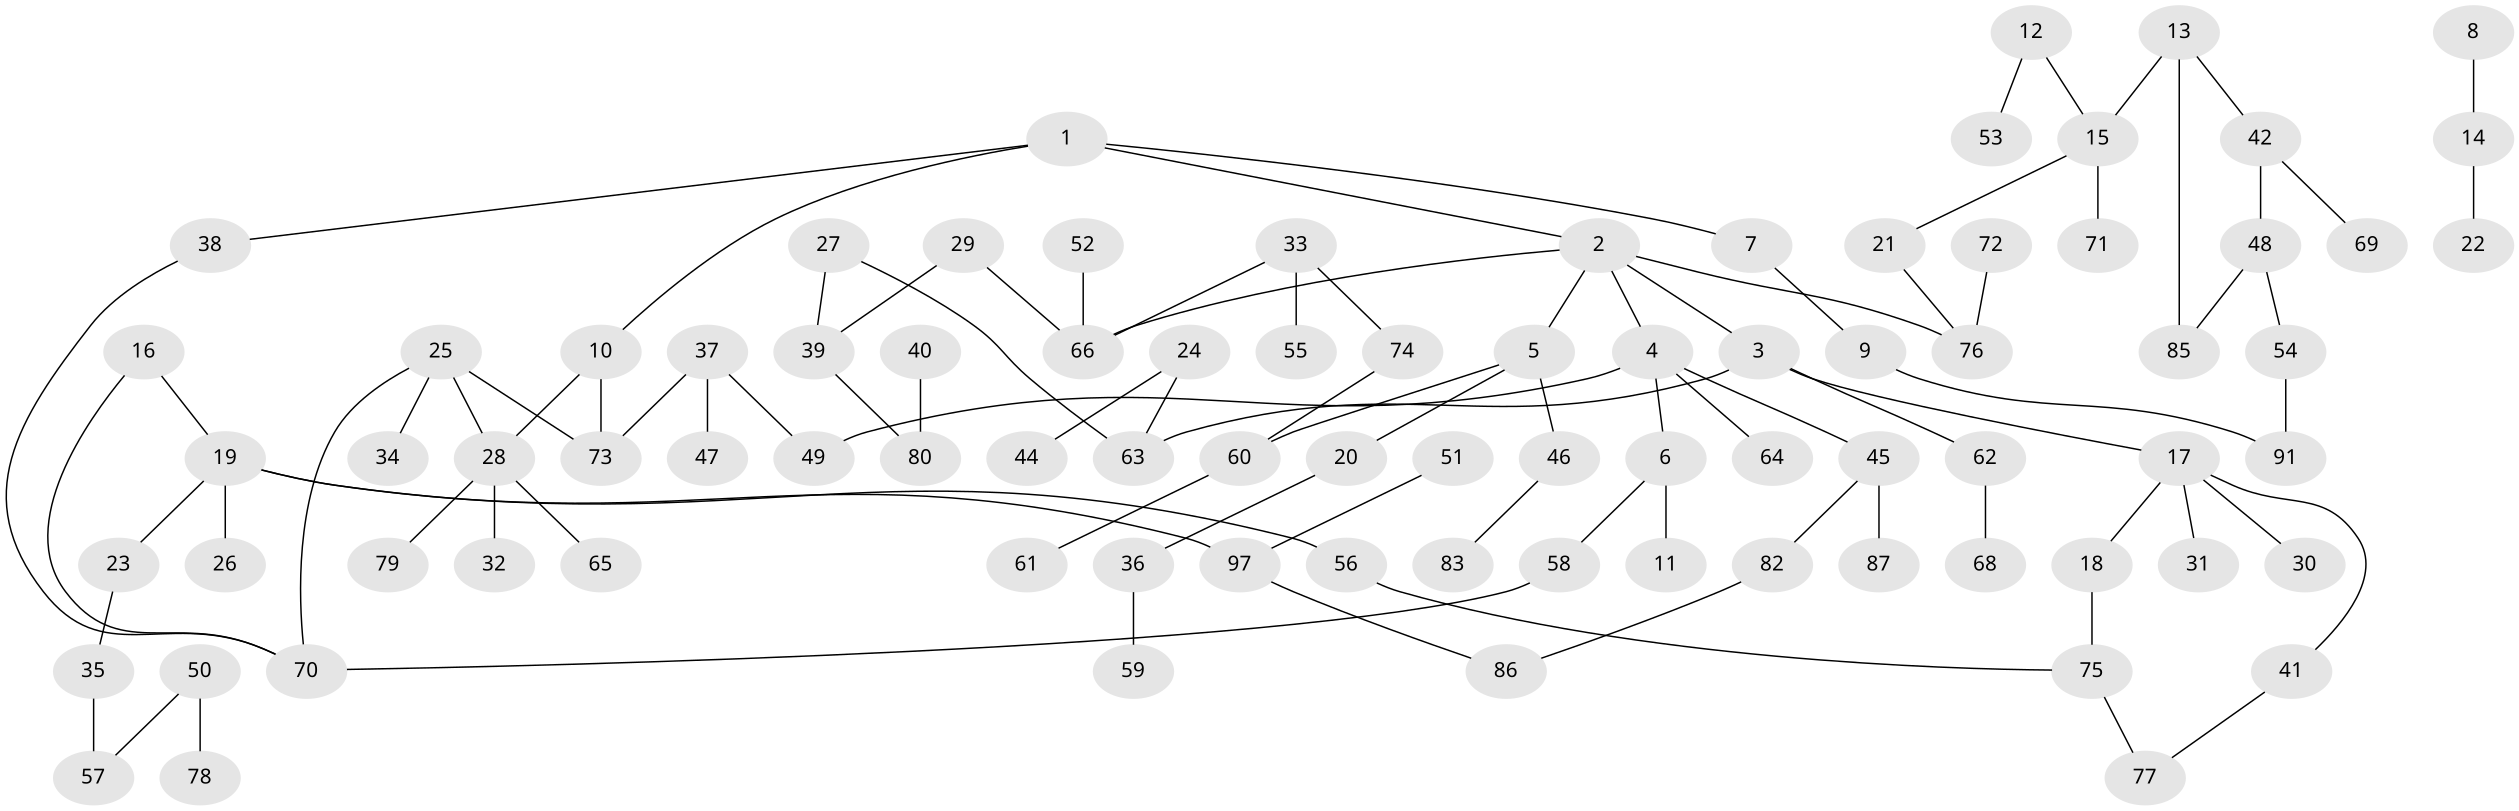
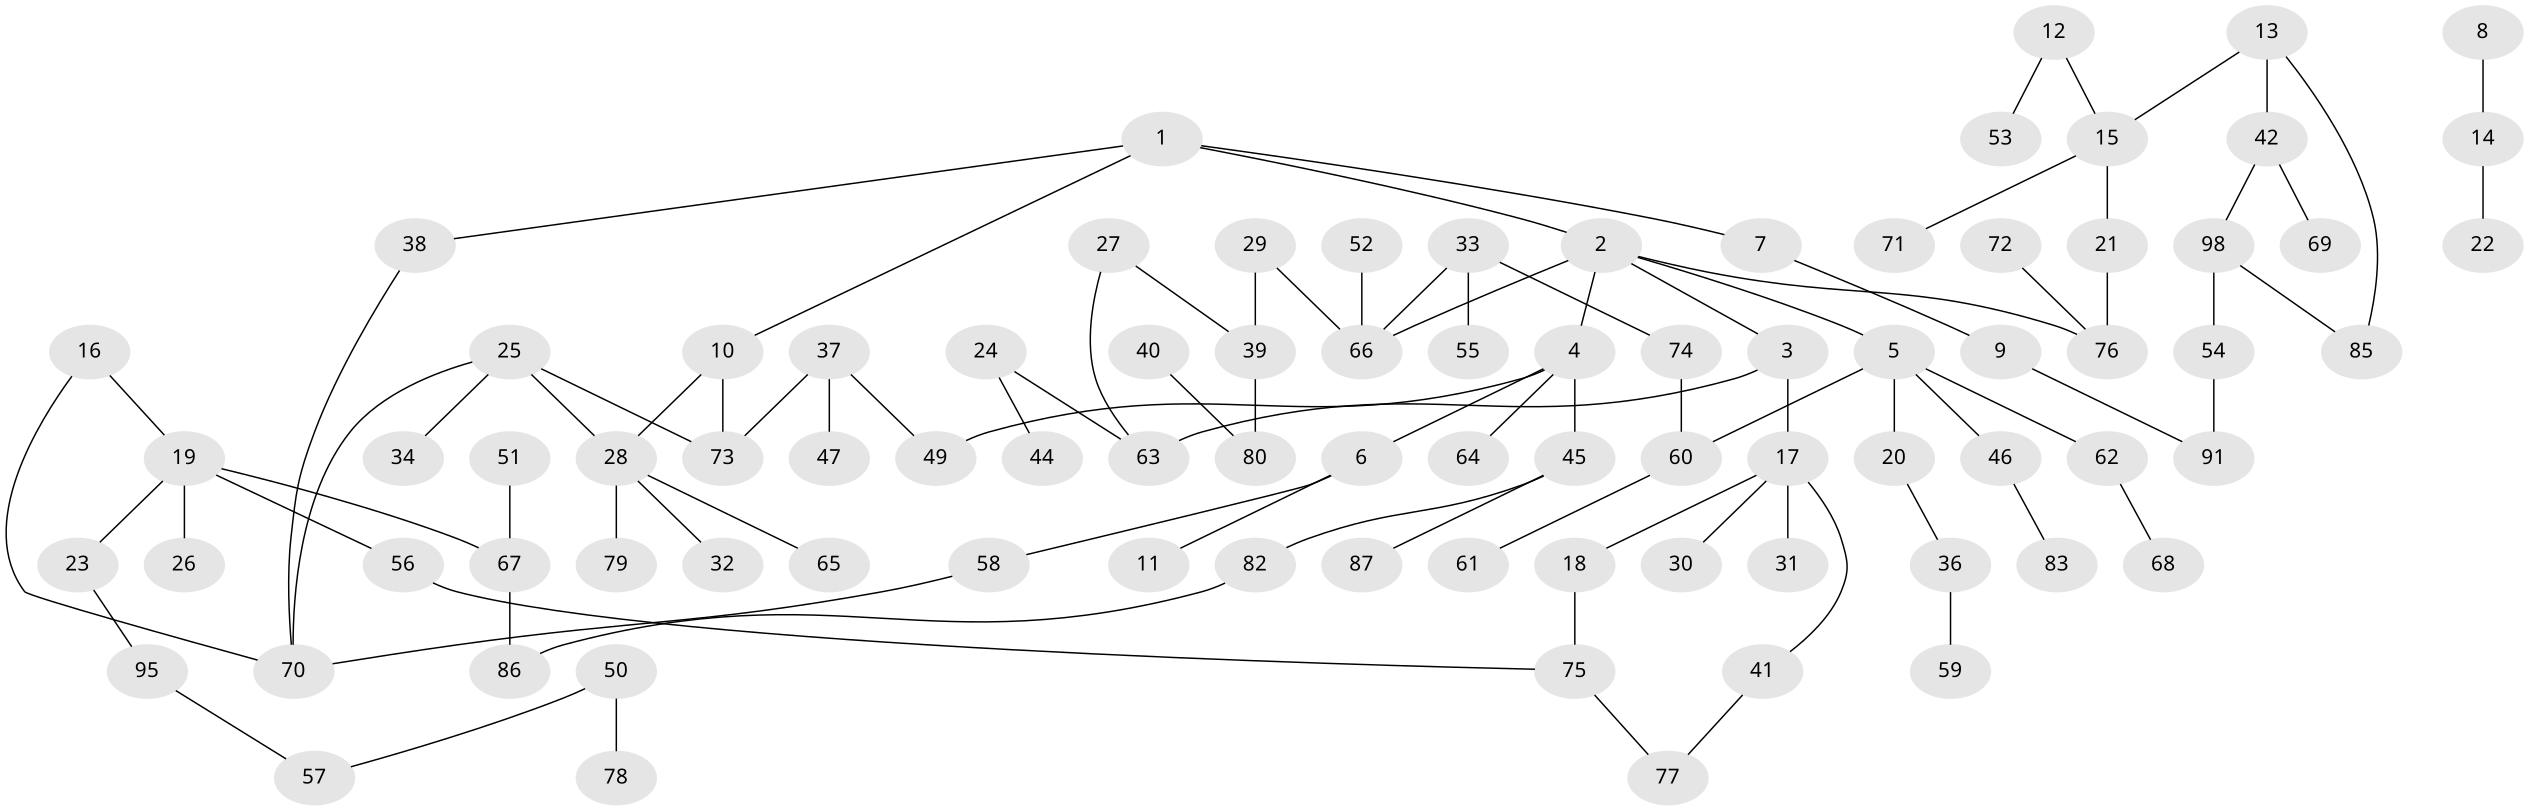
node "48": label "48" -> "98"
edge "3" -- "62": now "5" -- "62"
node "97": label "97" -> "67"
node "35": label "35" -> "95"
